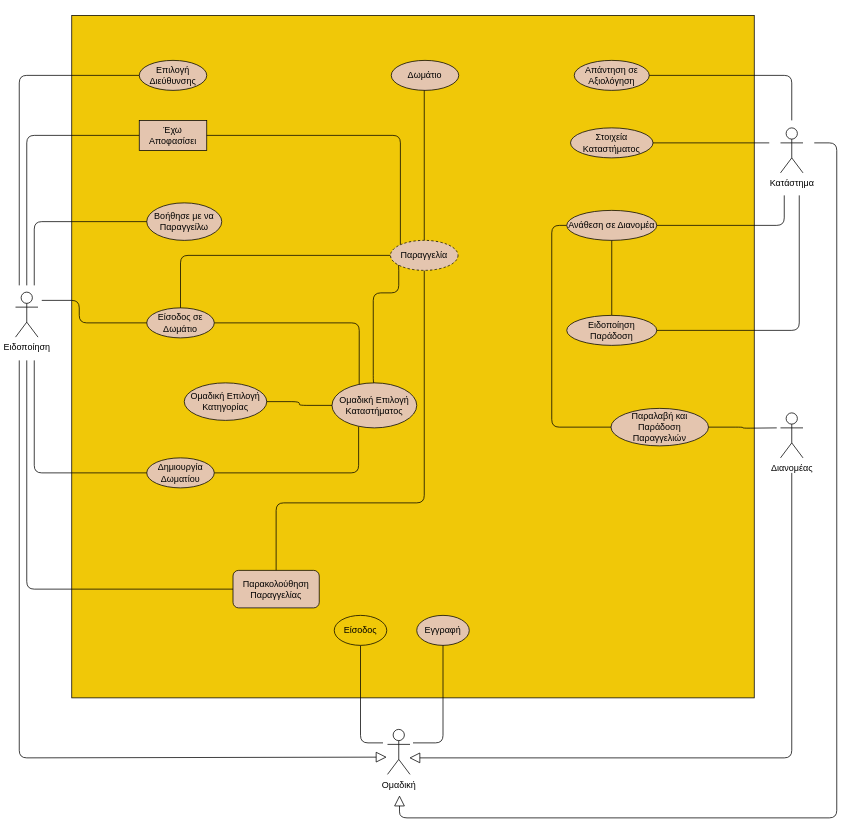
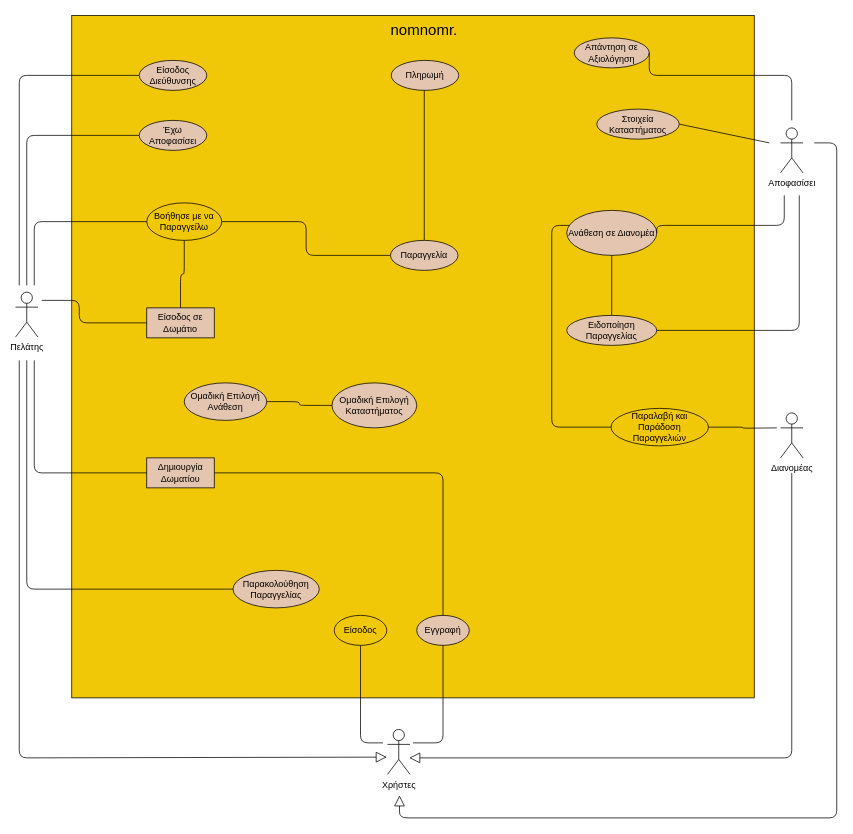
node "nomnomr.": added
node "Επιλογή Διεύθυνσης": label "Επιλογή Διεύθυνσης" -> "Είσοδος Διεύθυνσης"
node "Δωμάτιο": label "Δωμάτιο" -> "Πληρωμή"
node "Απάντηση σε Αξιολόγηση": moved (612, 75) -> (612, 53)
node "Έχω Αποφασίσει": shape rectangle -> ellipse
edge "Έχω Αποφασίσει" -- "Παραγγελία": removed
node "Στοιχεία Καταστήματος": moved (612, 143) -> (638, 124)
node "Κατάστημα": label "Κατάστημα" -> "Αποφασίσει"
node "Βοήθησε με να Παραγγείλω": fillcolor #e4c5af -> #f0c808
node "Ανάθεση σε Διανομέα": size 90x30 -> 90x45
edge "Παραγγελία" -- "Είσοδος σε Δωμάτιο": now "Παραγγελία" -- "Βοήθησε με να Παραγγείλω"
node "Παραγγελία": style dashed -> solid
edge "Παραγγελία" -- "Ομαδική Επιλογή Καταστήματος": removed
node "Είσοδος σε Δωμάτιο": shape ellipse -> rectangle
edge "Είσοδος σε Δωμάτιο" -- "Ομαδική Επιλογή Καταστήματος": now "Είσοδος σε Δωμάτιο" -- "Βοήθησε με να Παραγγείλω"
node "Ειδοποίηση Παράδοση": label "Ειδοποίηση Παράδοση" -> "Ειδοποίηση Παραγγελίας"
node "Ειδοποίηση": label "Ειδοποίηση" -> "Πελάτης"
node "Ομαδική Επιλογή Κατηγορίας": label "Ομαδική Επιλογή Κατηγορίας" -> "Ομαδική Επιλογή Ανάθεση"
node "Παραλαβή και Παράδοση Παραγγελιών": fillcolor #e4c5af -> #f0c808
edge "Ομαδική Επιλογή Καταστήματος" -- "Δημιουργία Δωματίου": now "Εγγραφή" -- "Δημιουργία Δωματίου"
node "Δημιουργία Δωματίου": shape ellipse -> rectangle
edge "Παραγγελία" -- "Παρακολούθηση Παραγγελίας": removed
node "Παρακολούθηση Παραγγελίας": shape rounded rectangle -> ellipse
node "Ομαδική": label "Ομαδική" -> "Χρήστες"
